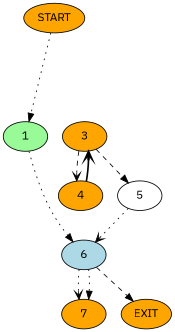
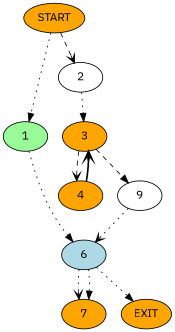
node "2": added
node "5": label "5" -> "9"
edge "6" -> "EXIT": style dashed -> dotted
